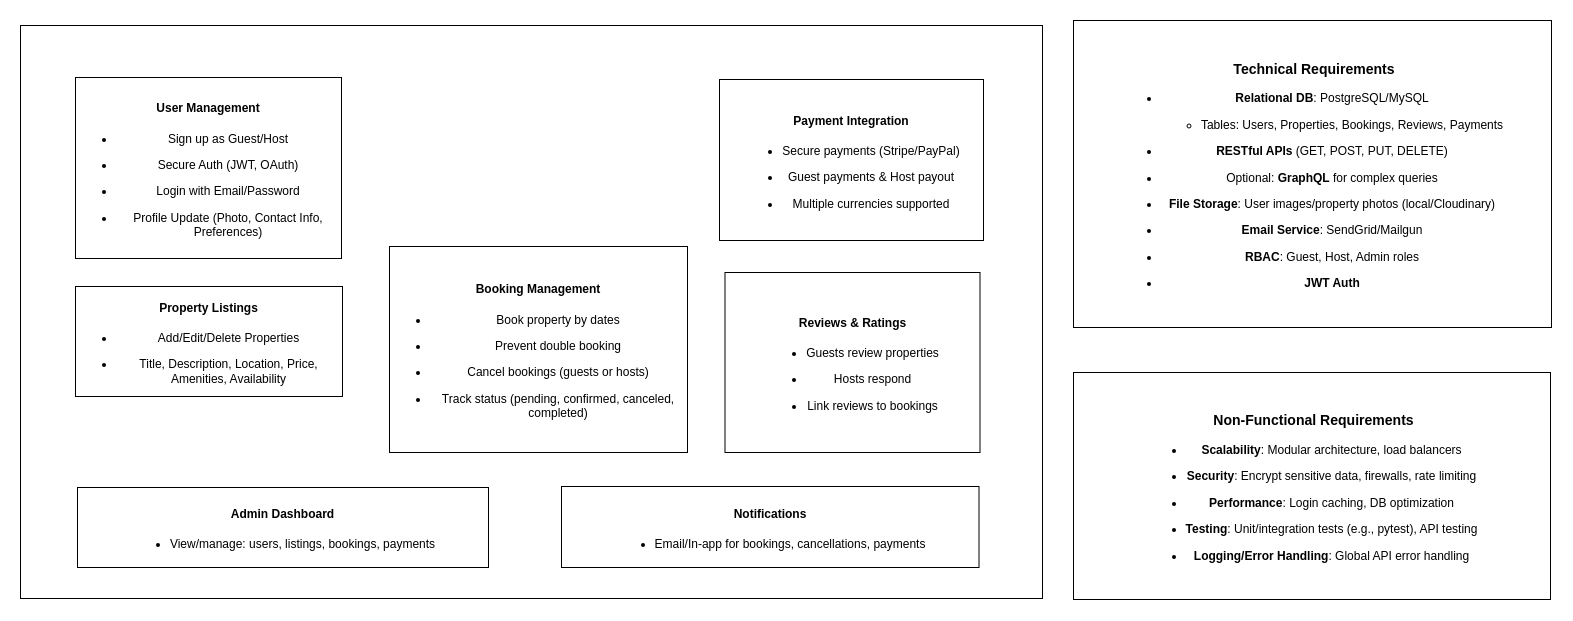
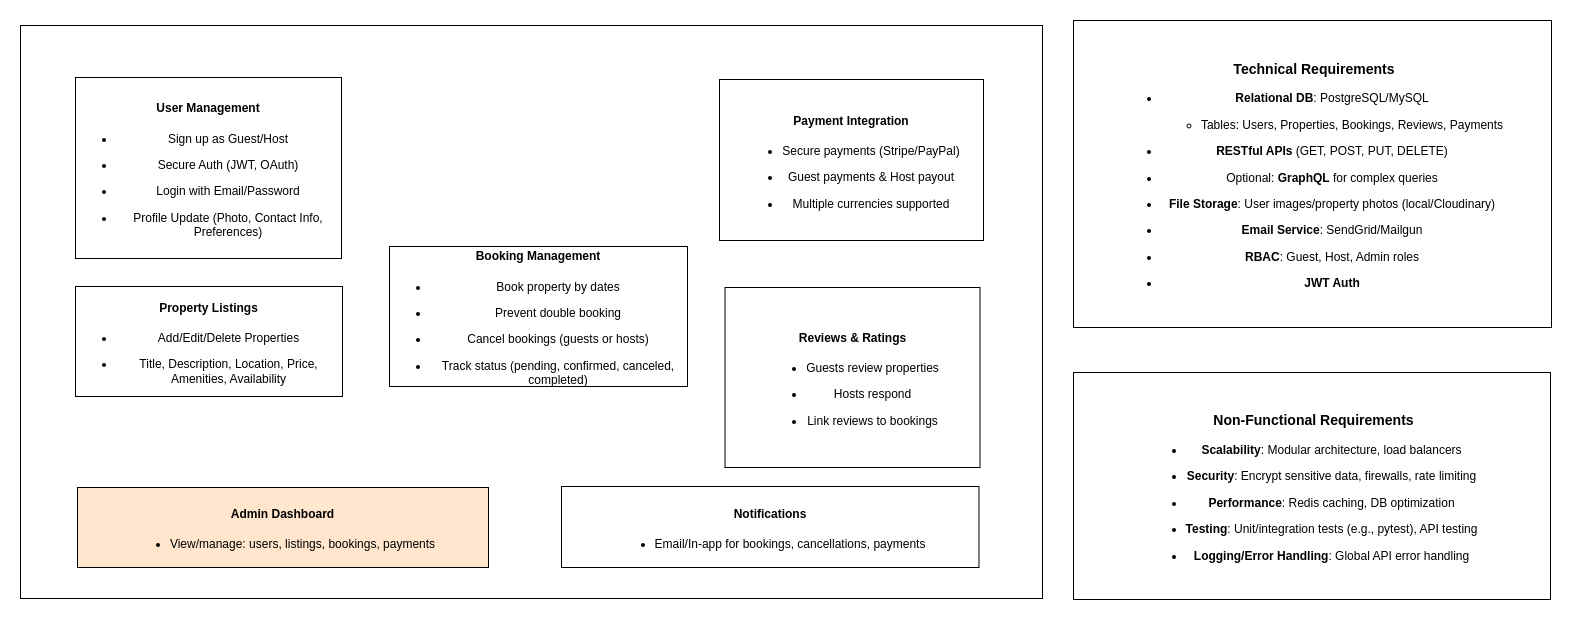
node "Booking ManagementBook property by dates Prevent double booking Cancel bookings (guests or hosts) Track status (pending, confirmed, canceled, completed)": size 298x206 -> 298x140
node "Reviews & RatingsGuests review properties Hosts respond Link reviews to bookings": moved (853, 363) -> (853, 378)
node "Non-Functional RequirementsScalability: Modular architecture, load balancers Security: Encrypt sensitive data, firewalls, rate limiting Performance: Login caching, DB optimization Testing: Unit/integration tests (e.g., pytest), API testing Logging/Error Handling: Global API error handling": label "Non-Functional RequirementsScalability: Modular architecture, load balancers Security: Encrypt sensitive data, firewalls, rate limiting Performance: Login caching, DB optimization Testing: Unit/integration tests (e.g., pytest), API testing Logging/Error Handling: Global API error handling" -> "Non-Functional RequirementsScalability: Modular architecture, load balancers Security: Encrypt sensitive data, firewalls, rate limiting Performance: Redis caching, DB optimization Testing: Unit/integration tests (e.g., pytest), API testing Logging/Error Handling: Global API error handling"
node "Admin DashboardView/manage: users, listings, bookings, payments": fillcolor #ffffff -> #ffe6cc
